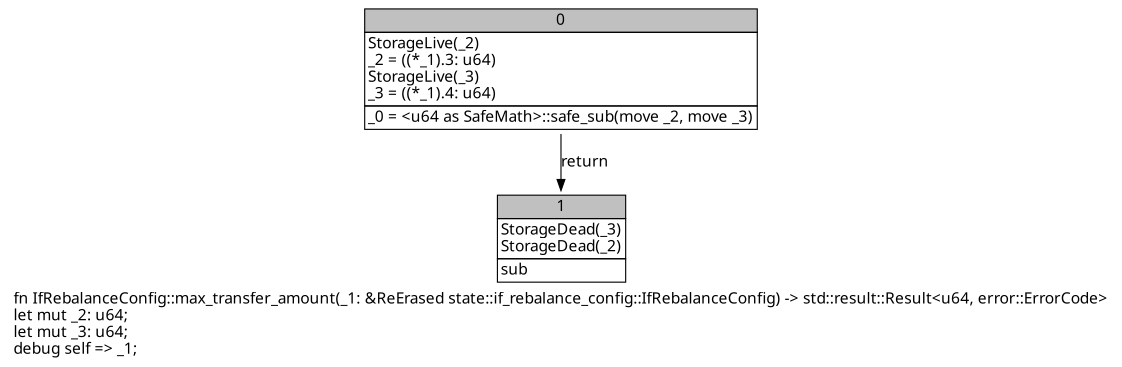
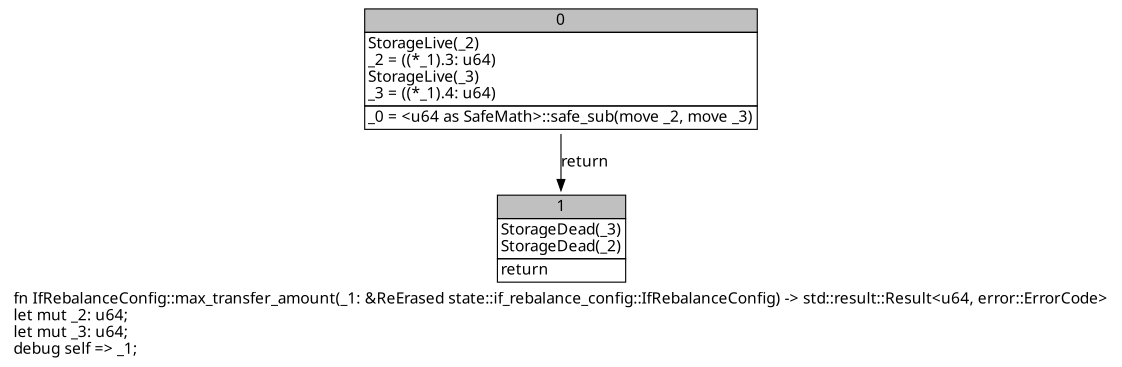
node "1": text "sub" -> "return"
